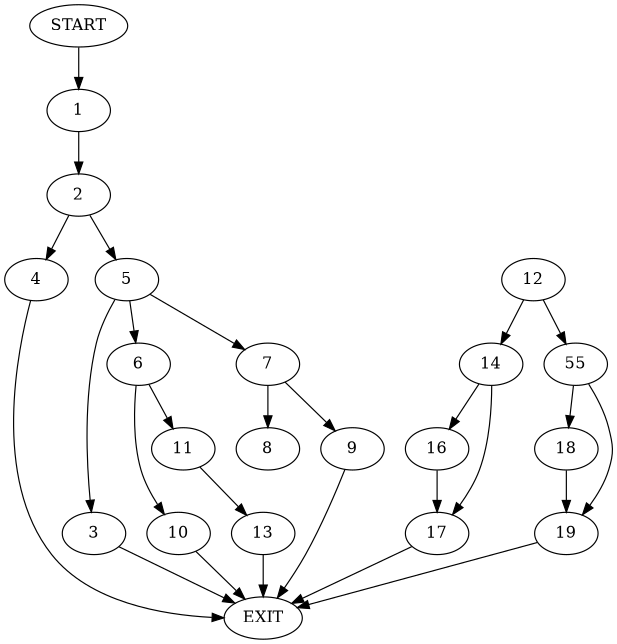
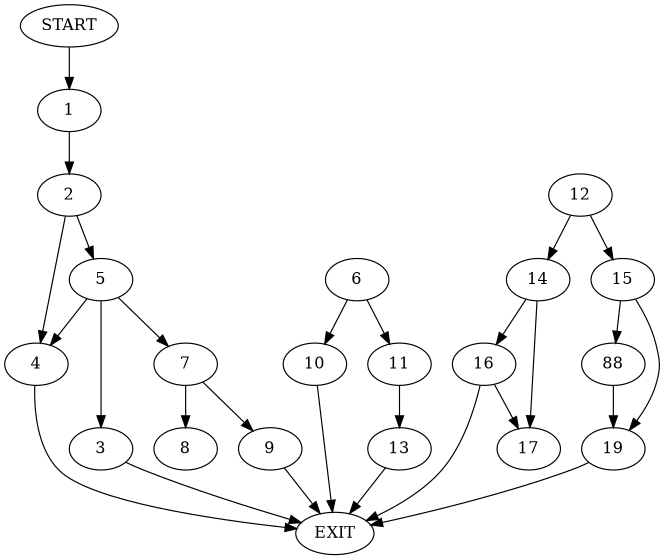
edge "5" -> "6": now "5" -> "4"
node "55": label "55" -> "15"
node "18": label "18" -> "88"
edge "17" -> "EXIT": now "16" -> "EXIT"
